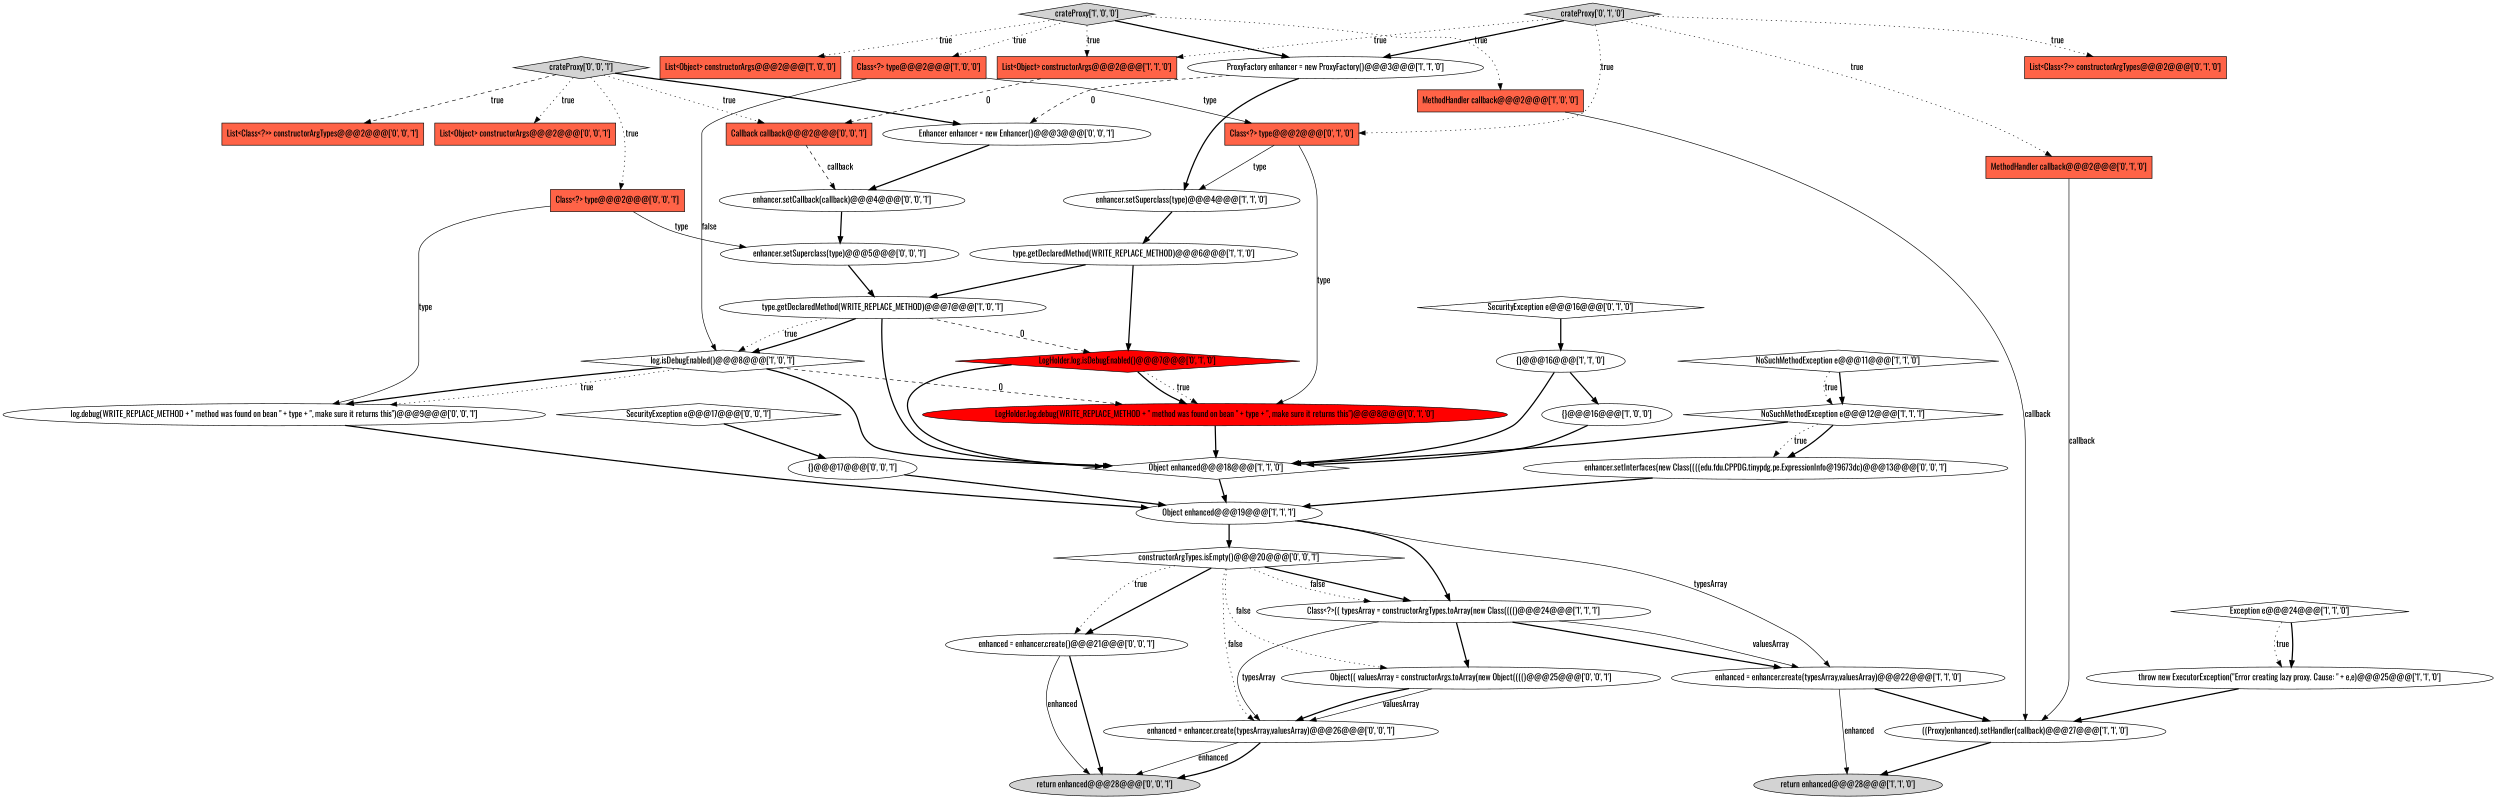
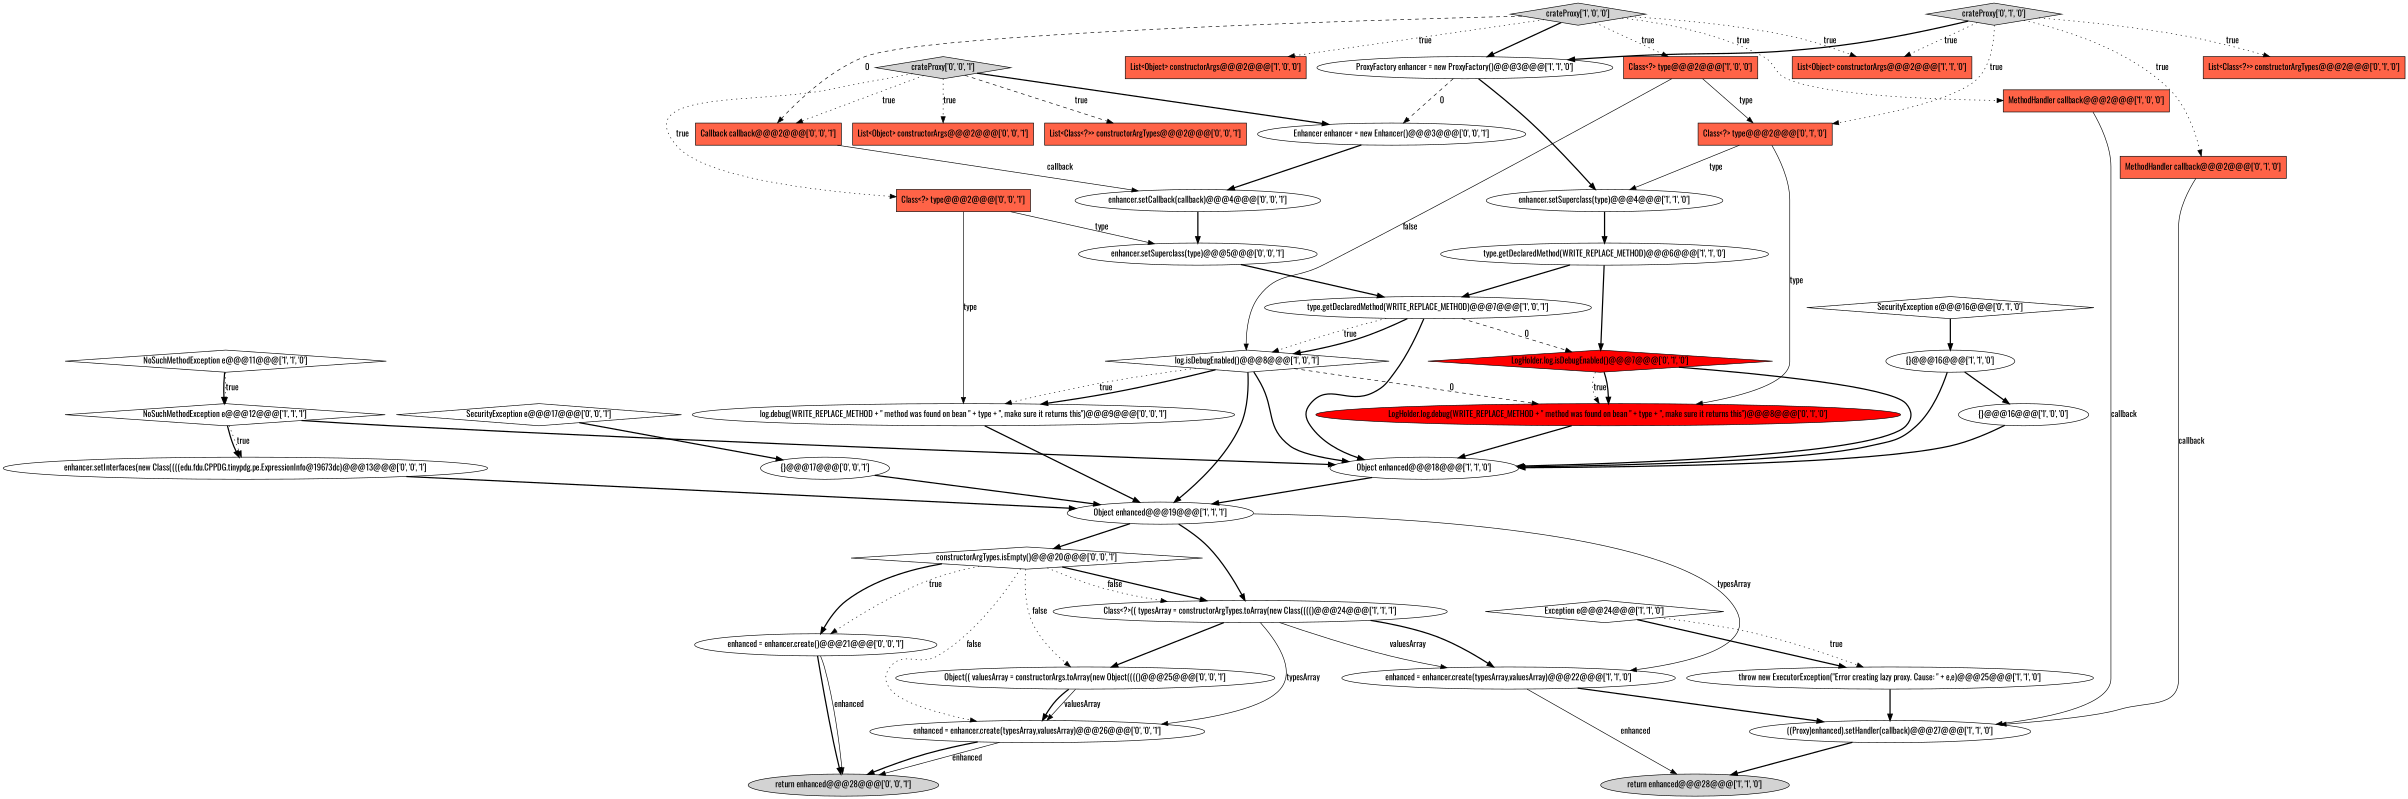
edge "List<Object> constructorArgs@@@2@@@['1', '1', '0']" -> "Callback callback@@@2@@@['0', '0', '1']": now "crateProxy['1', '0', '0']" -> "Callback callback@@@2@@@['0', '0', '1']"
edge "Callback callback@@@2@@@['0', '0', '1']" -> "enhancer.setCallback(callback)@@@4@@@['0', '0', '1']": style dashed -> solid
edge "log.isDebugEnabled()@@@8@@@['1', '0', '1']" -> "Object enhanced@@@19@@@['1', '1', '1']": added
node "Object enhanced@@@18@@@['1', '1', '0']": shape diamond -> ellipse
